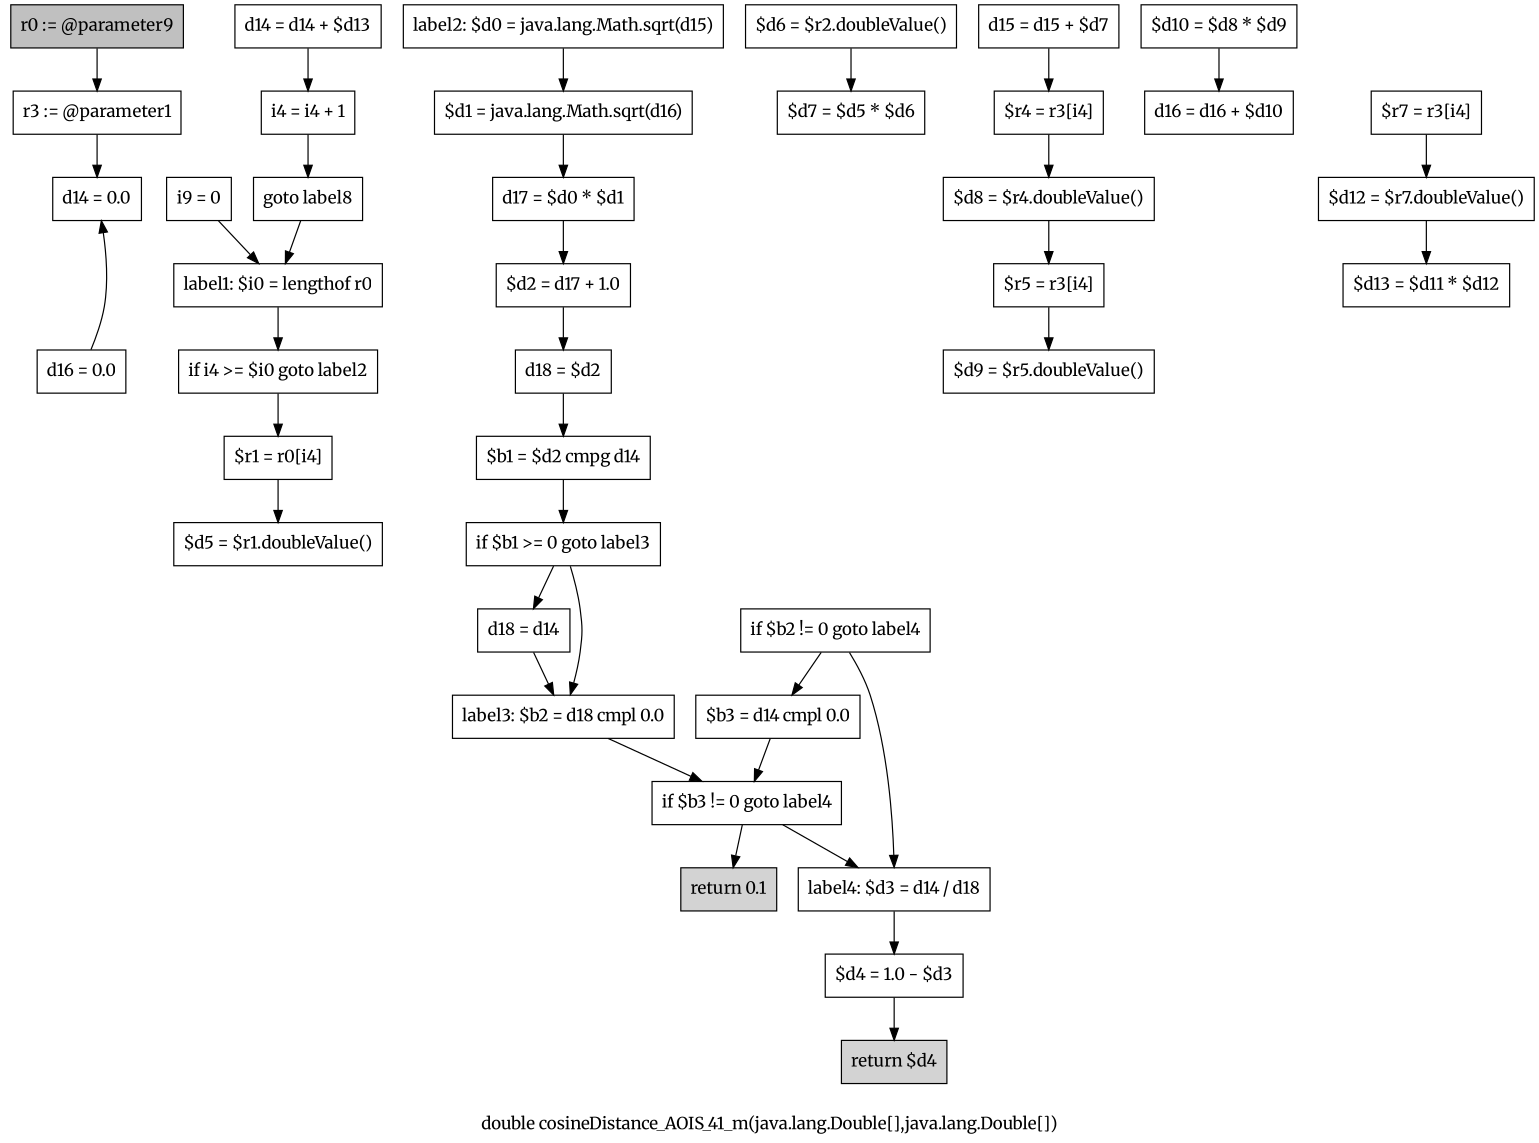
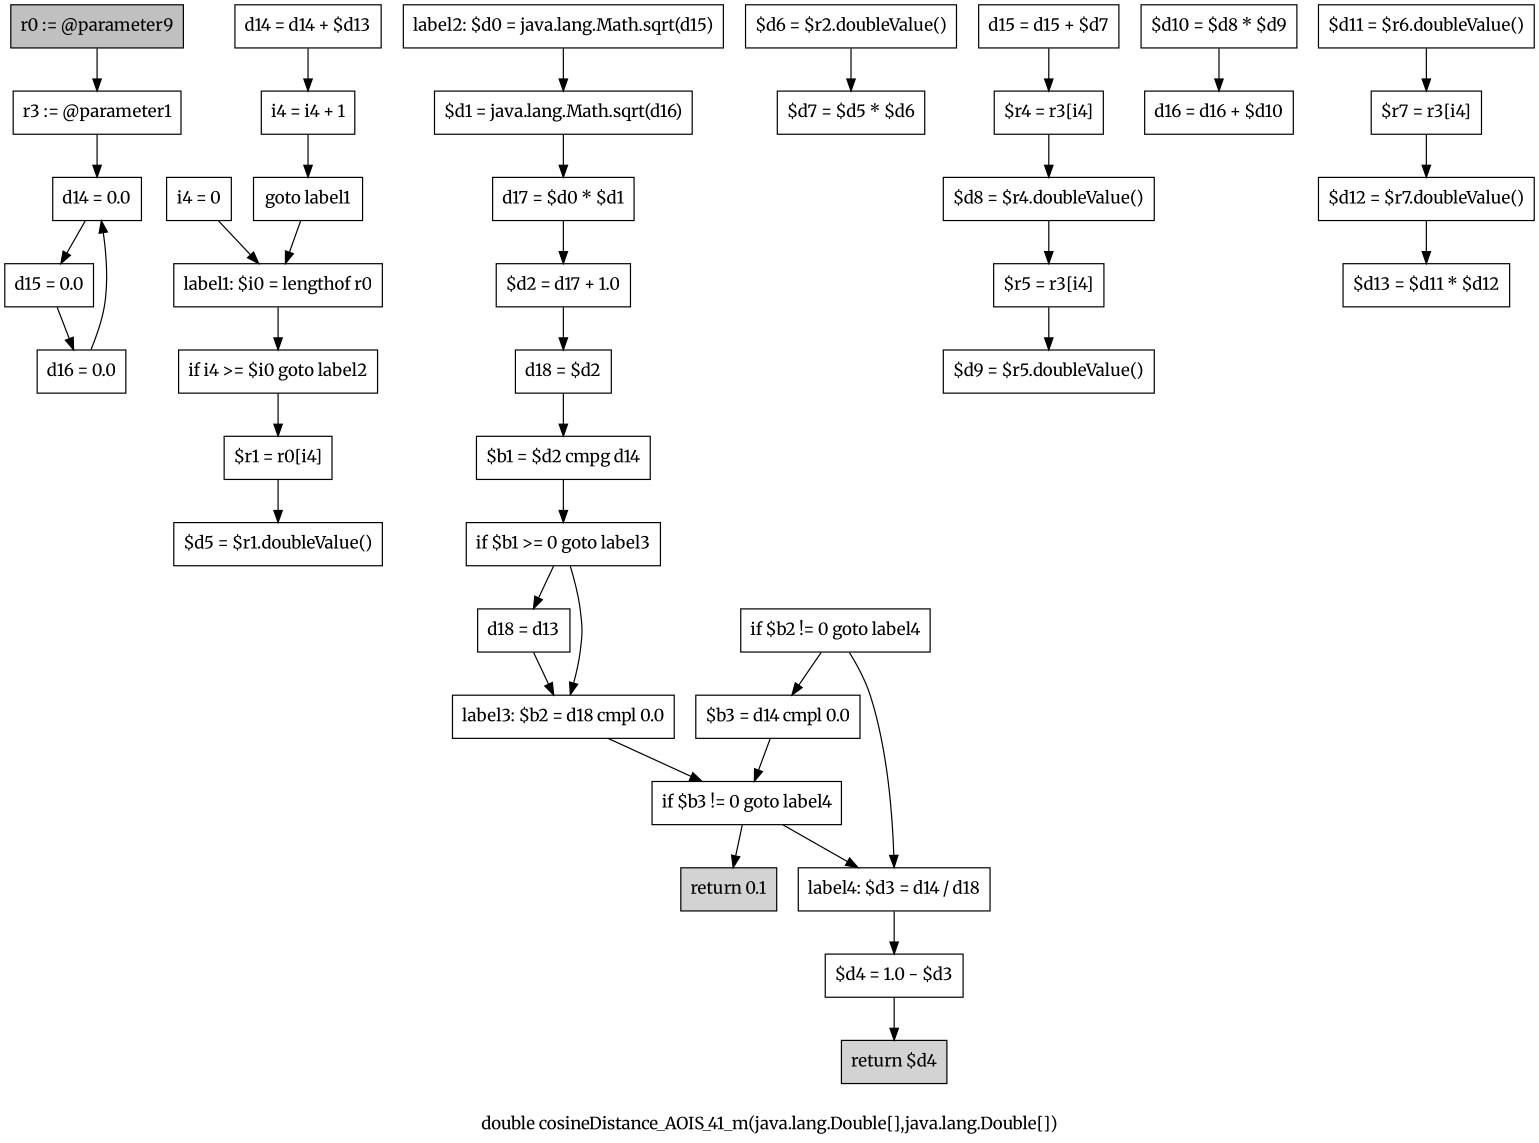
node "$d11 = $r6.doubleValue()": added
node "i9 = 0": label "i9 = 0" -> "i4 = 0"
node "goto label8": label "goto label8" -> "goto label1"
node "d15 = 0.0": added
node "d18 = d14": label "d18 = d14" -> "d18 = d13"
